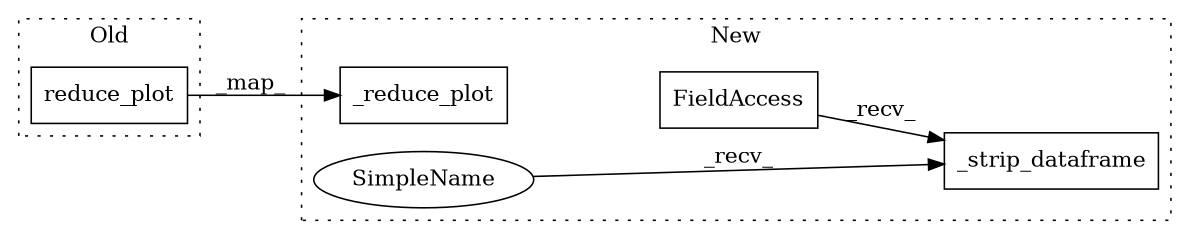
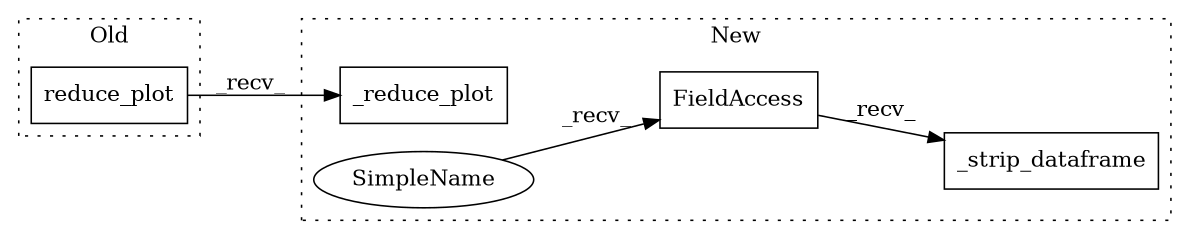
edge "reduce_plot" -> "_reduce_plot": label "_map_" -> "_recv_"
edge "SimpleName" -> "_strip_dataframe": now "SimpleName" -> "FieldAccess"
